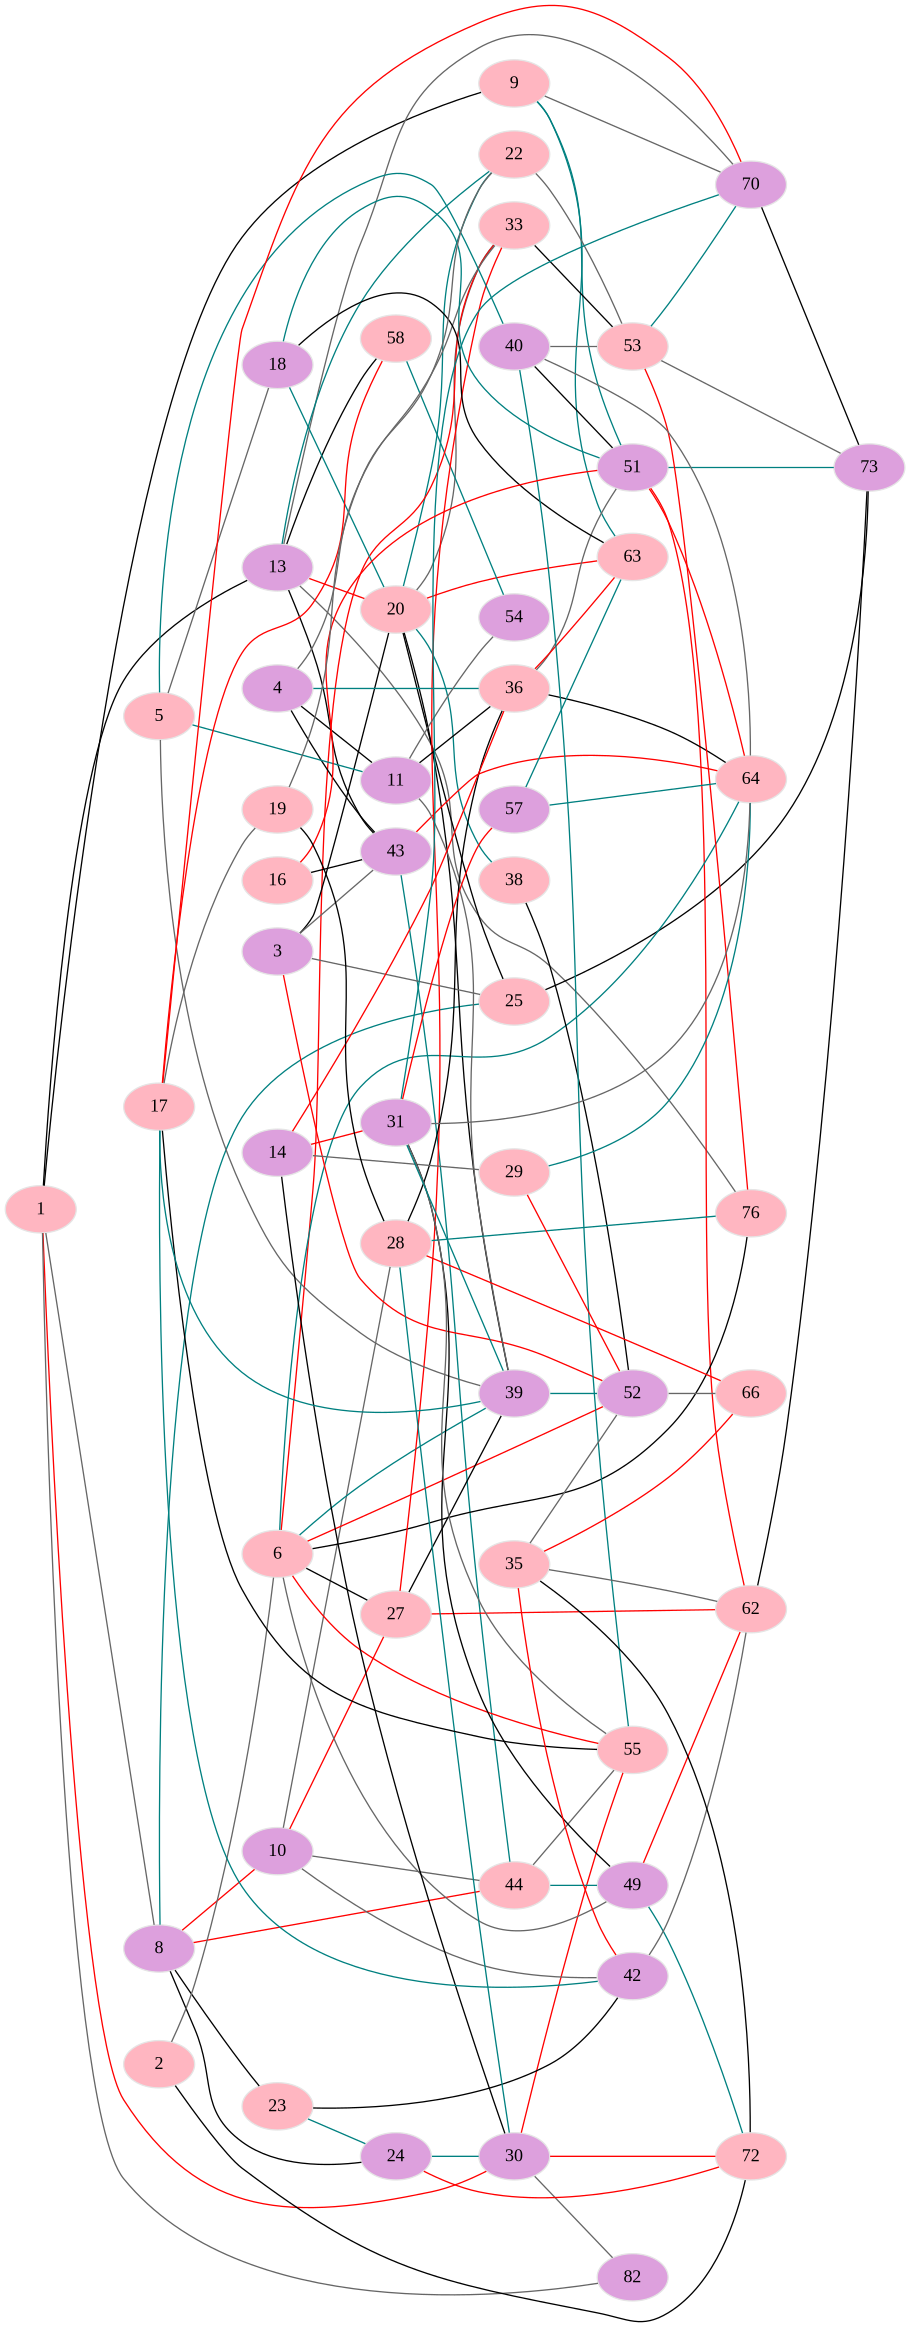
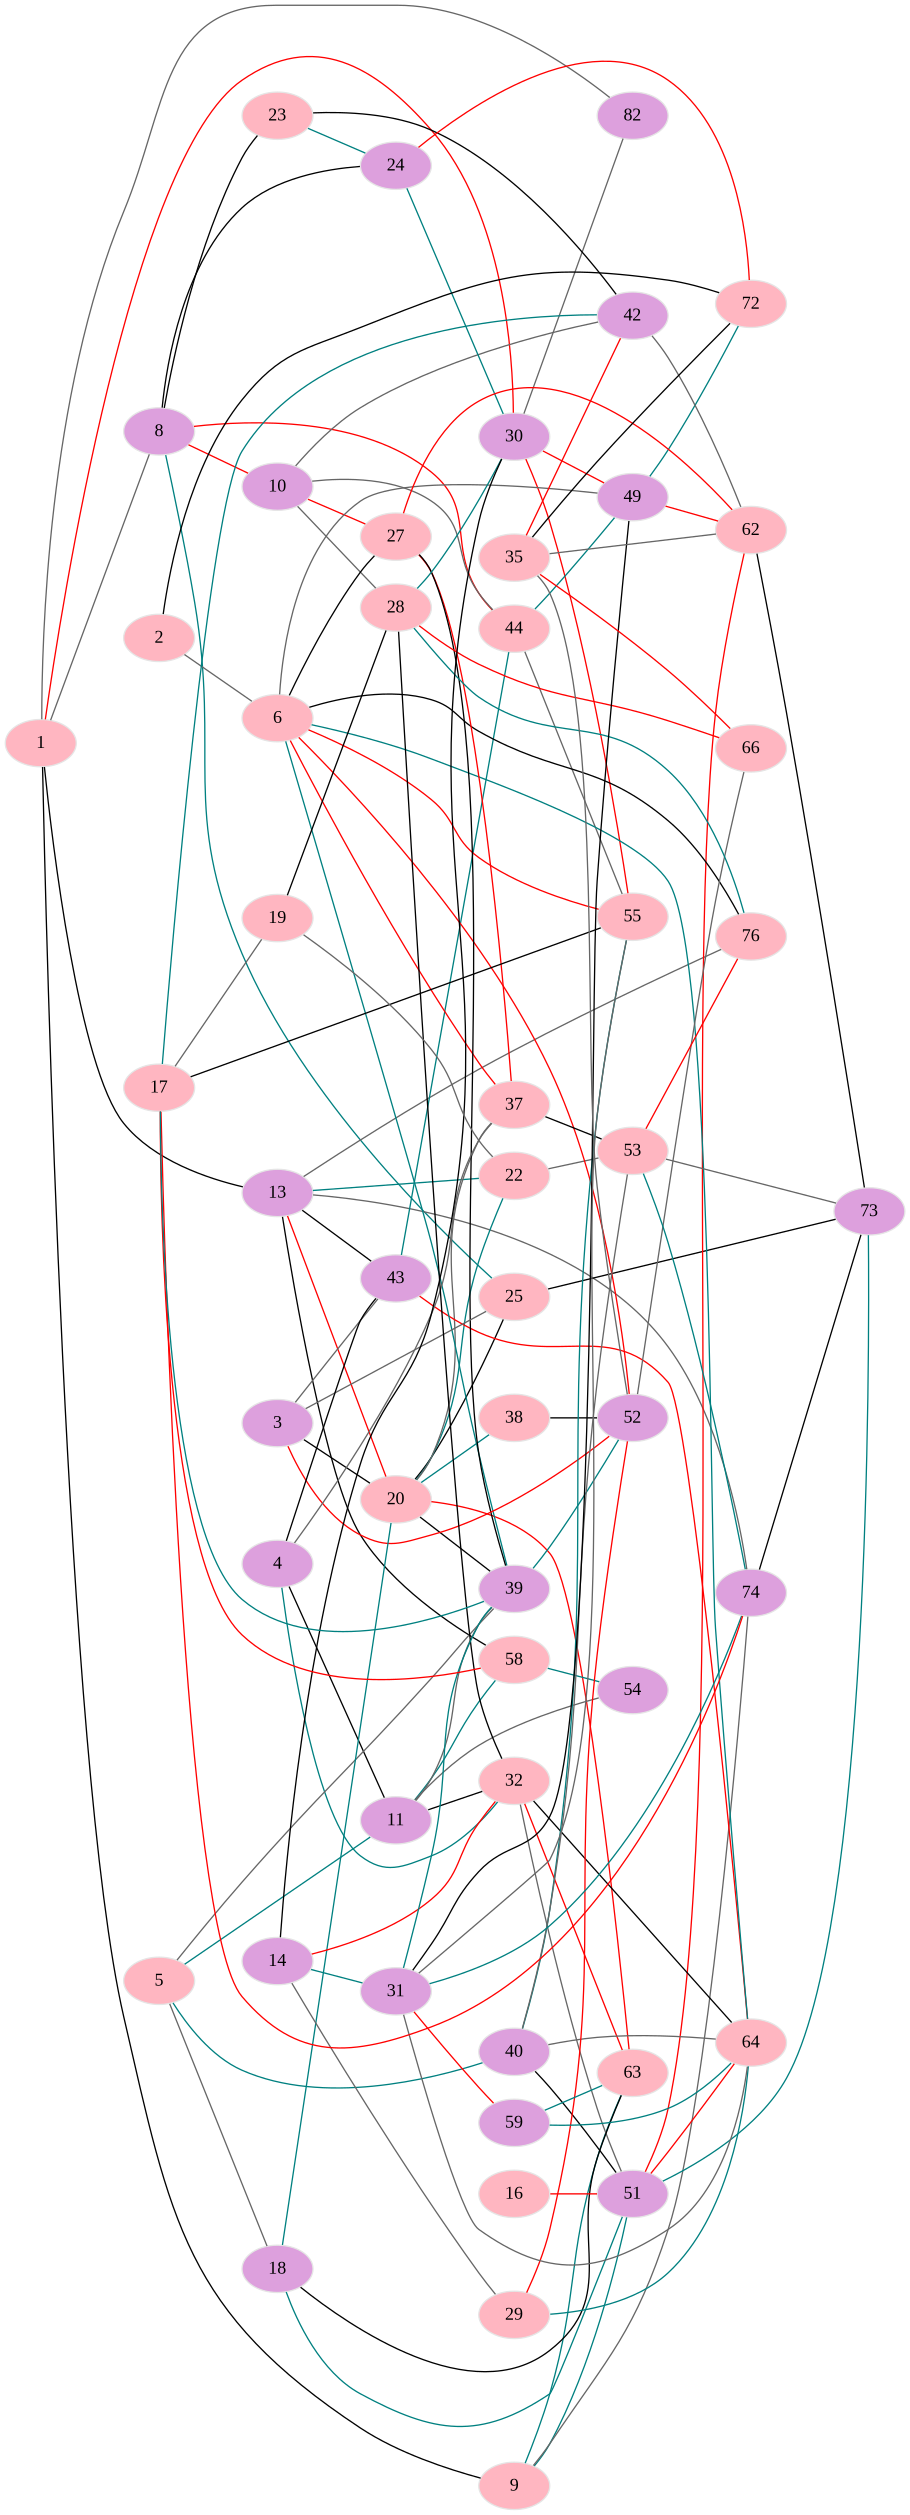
node "70": label "70" -> "74"
node "33": label "33" -> "37"
node "36": label "36" -> "32"
node "57": label "57" -> "59"
edge "43" -- "16": removed
edge "31" -- "14": color red -> teal
edge "58" -- "11": added
edge "30" -- "72": now "30" -- "49"
